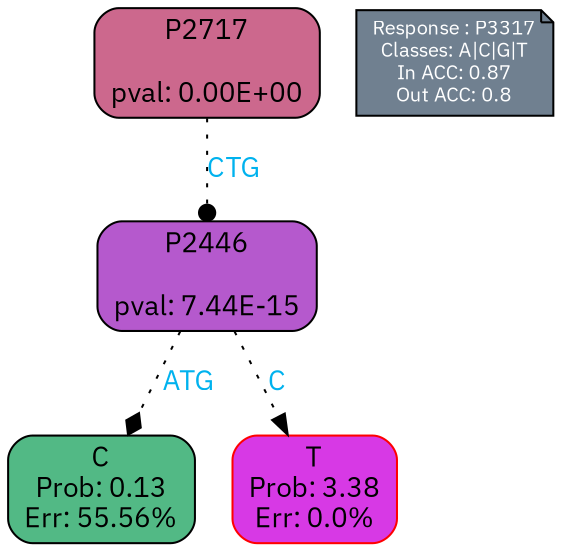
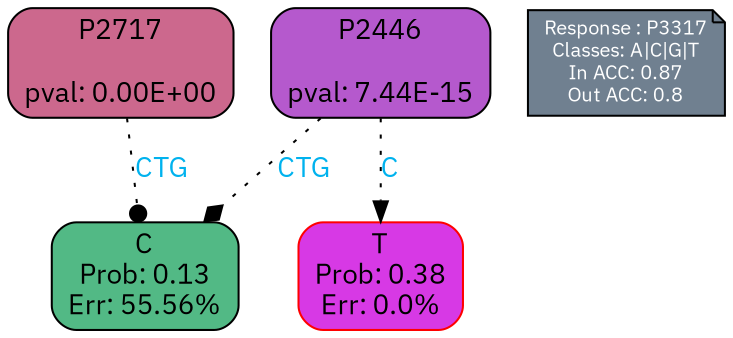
edge "P2717 pval: 0.00E+00" -> "P2446 pval: 7.44E-15": now "P2717 pval: 0.00E+00" -> "C Prob: 0.13 Err: 55.56%"
edge "P2446 pval: 7.44E-15" -> "C Prob: 0.13 Err: 55.56%": label "ATG" -> "CTG"
node "T Prob: 3.38 Err: 0.0%": label "T Prob: 3.38 Err: 0.0%" -> "T Prob: 0.38 Err: 0.0%"
